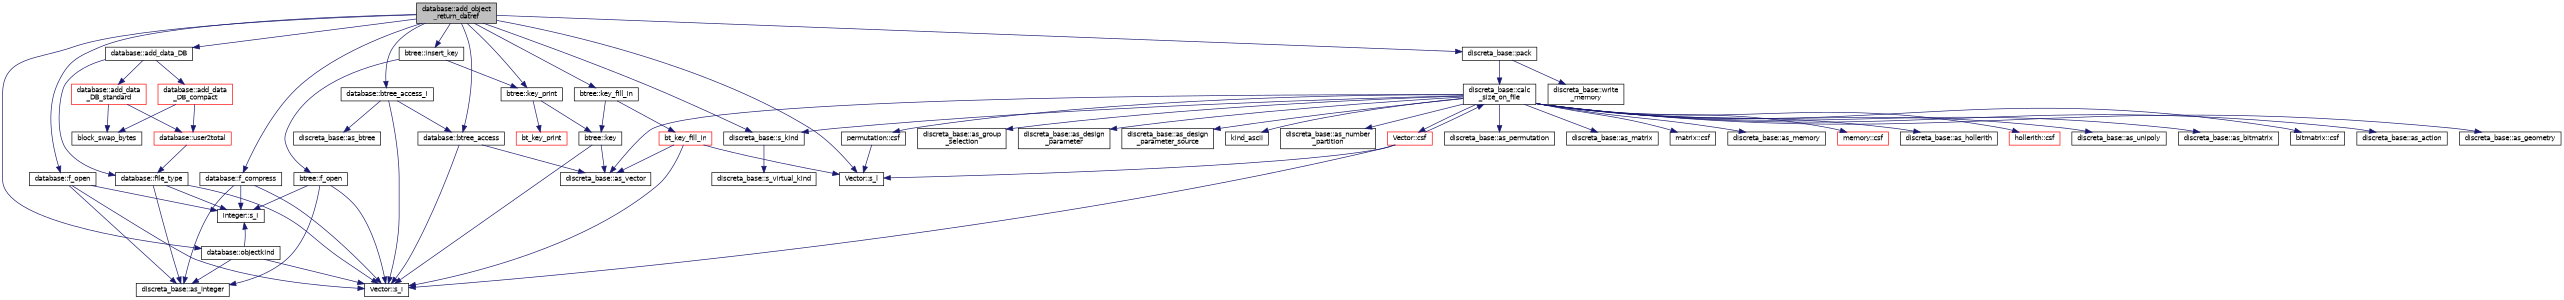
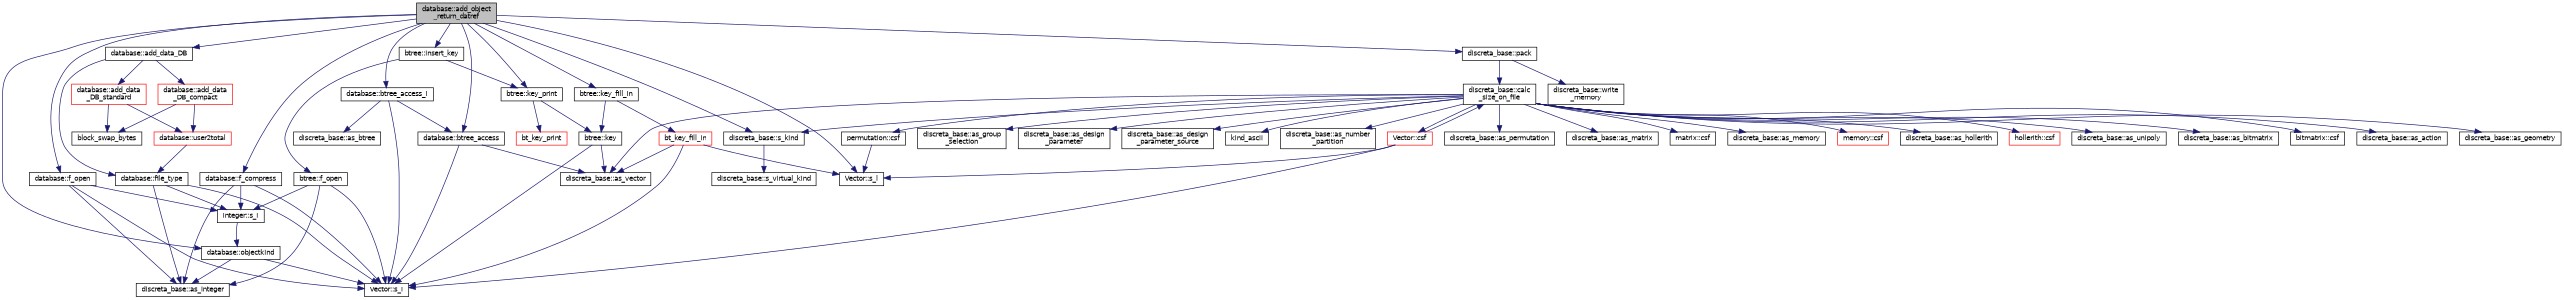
edge "database::objectkind" -> "integer::s_i": reversed
